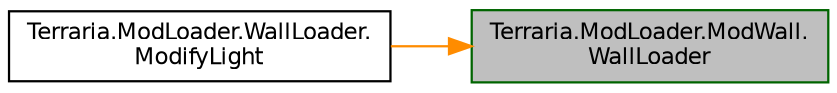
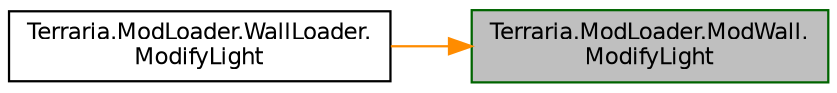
node "Terraria.ModLoader.ModWall. WallLoader": label "Terraria.ModLoader.ModWall. WallLoader" -> "Terraria.ModLoader.ModWall. ModifyLight"
